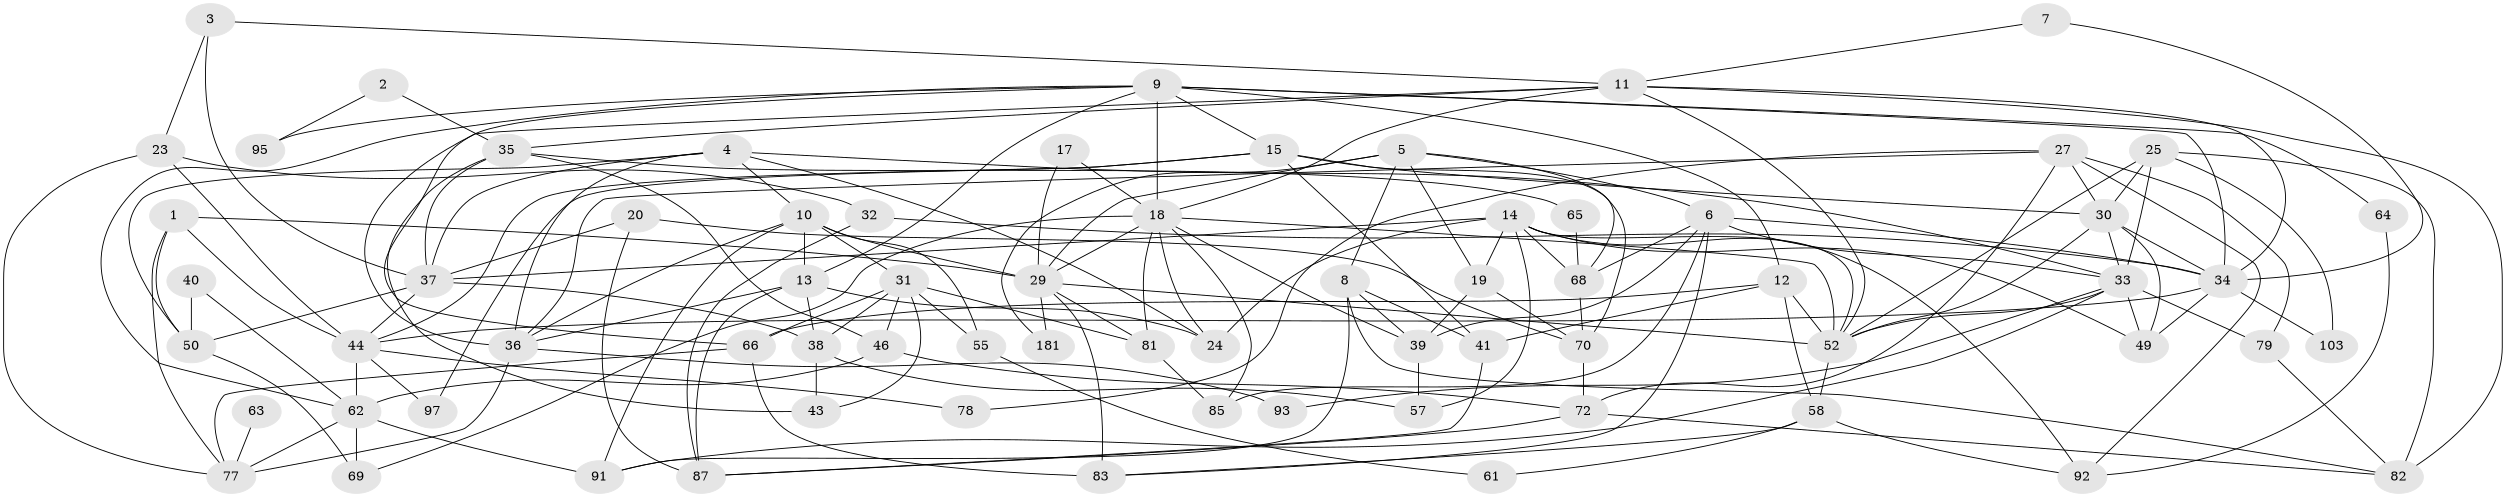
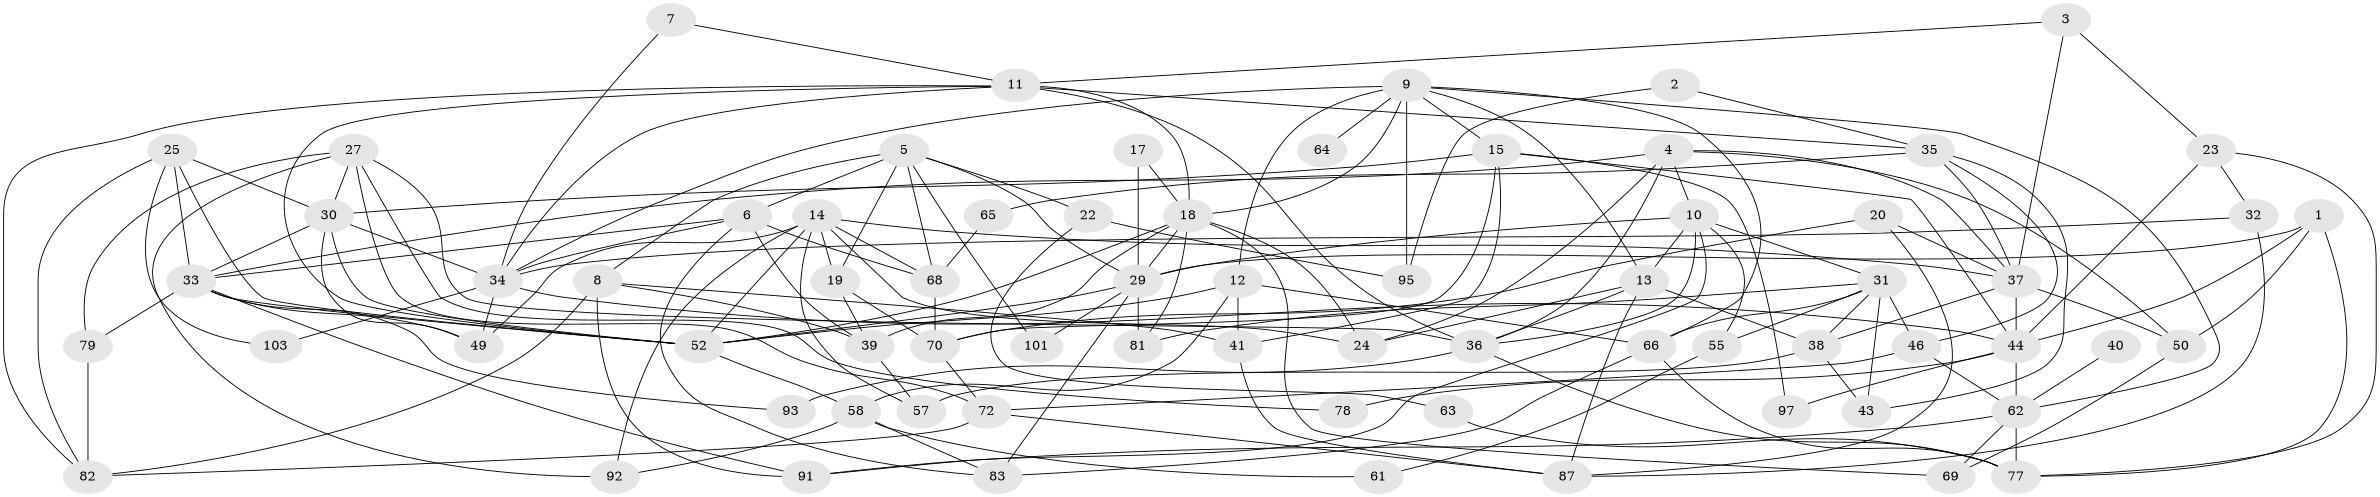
node "22": added
edge "40" -- "50": removed
node "181": label "181" -> "101"
node "85": removed
edge "64" -- "92": removed
